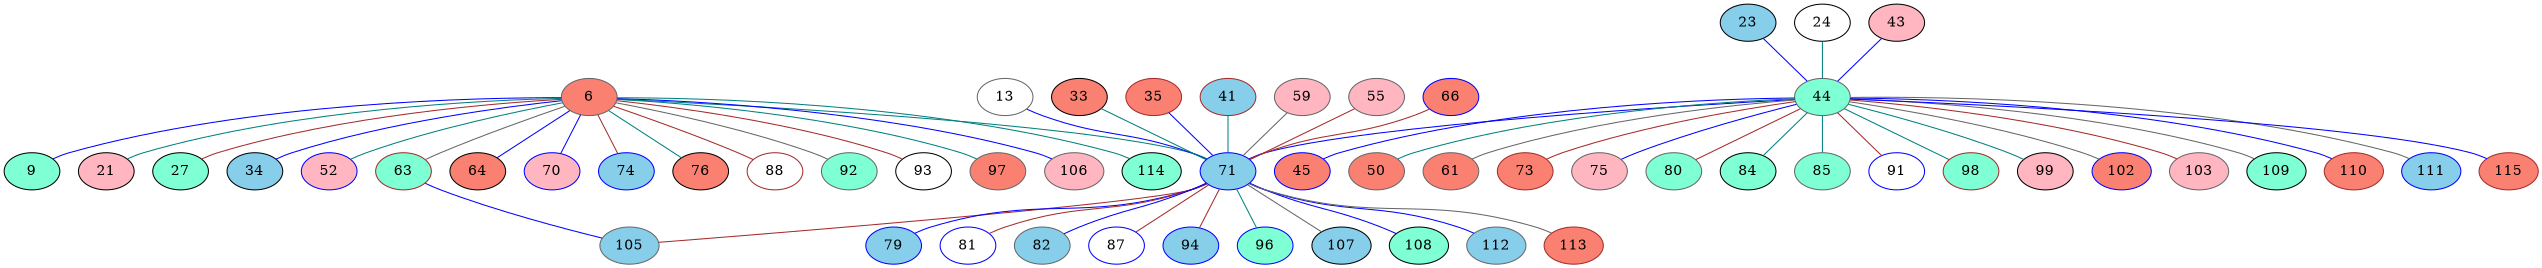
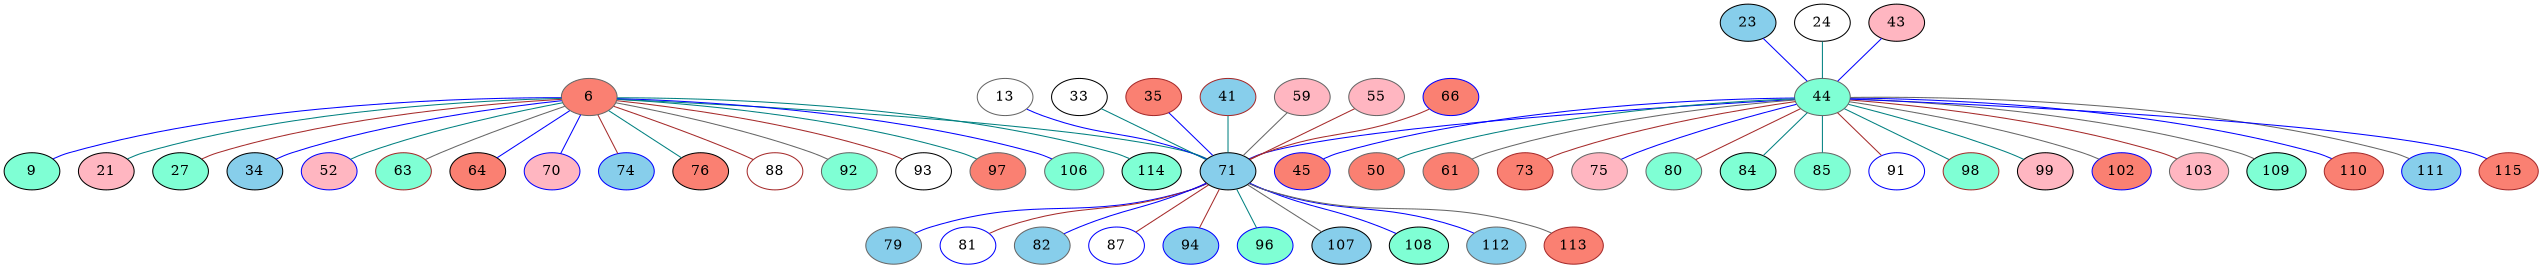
node "33": fillcolor salmon -> white
node "106": fillcolor lightpink -> aquamarine
node "71": color blue -> black
node "105": removed
node "79": color blue -> gray40
